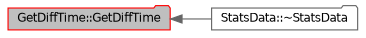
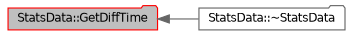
node "GetDiffTime::GetDiffTime": label "GetDiffTime::GetDiffTime" -> "StatsData::GetDiffTime"
